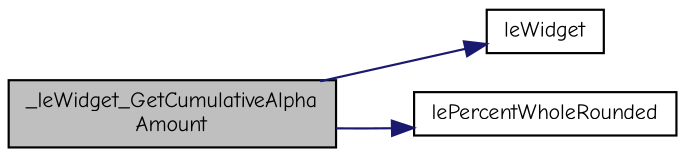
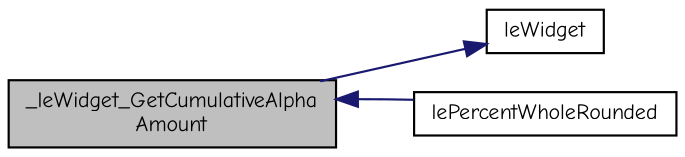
edge "_leWidget_GetCumulativeAlpha Amount" -> "lePercentWholeRounded": reversed
